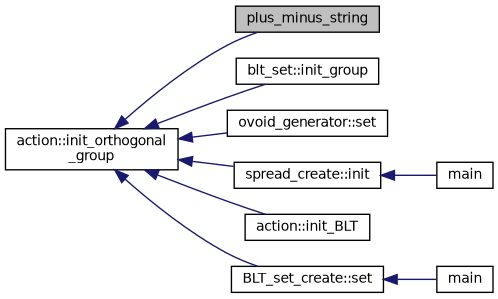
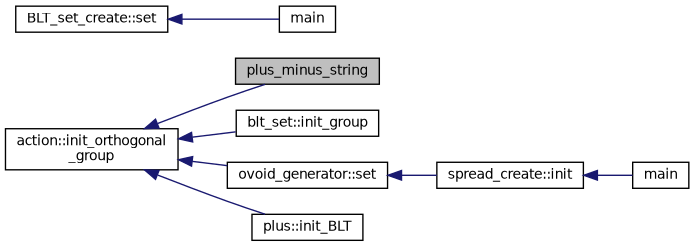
edge "spread_create::init" -> "action::init_orthogonal _group": now "spread_create::init" -> "ovoid_generator::set"
node "action::init_BLT": label "action::init_BLT" -> "plus::init_BLT"
edge "BLT_set_create::set" -> "action::init_orthogonal _group": removed
